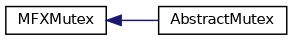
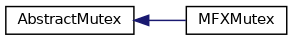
edge "AbstractMutex" -> "MFXMutex": reversed
